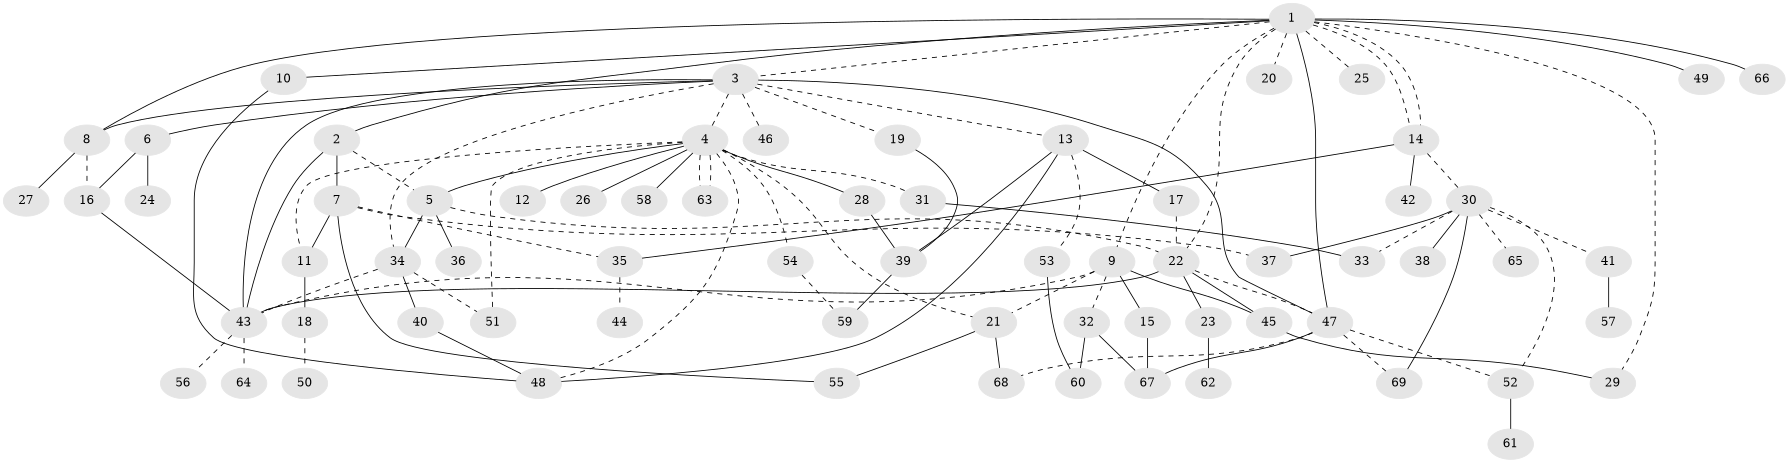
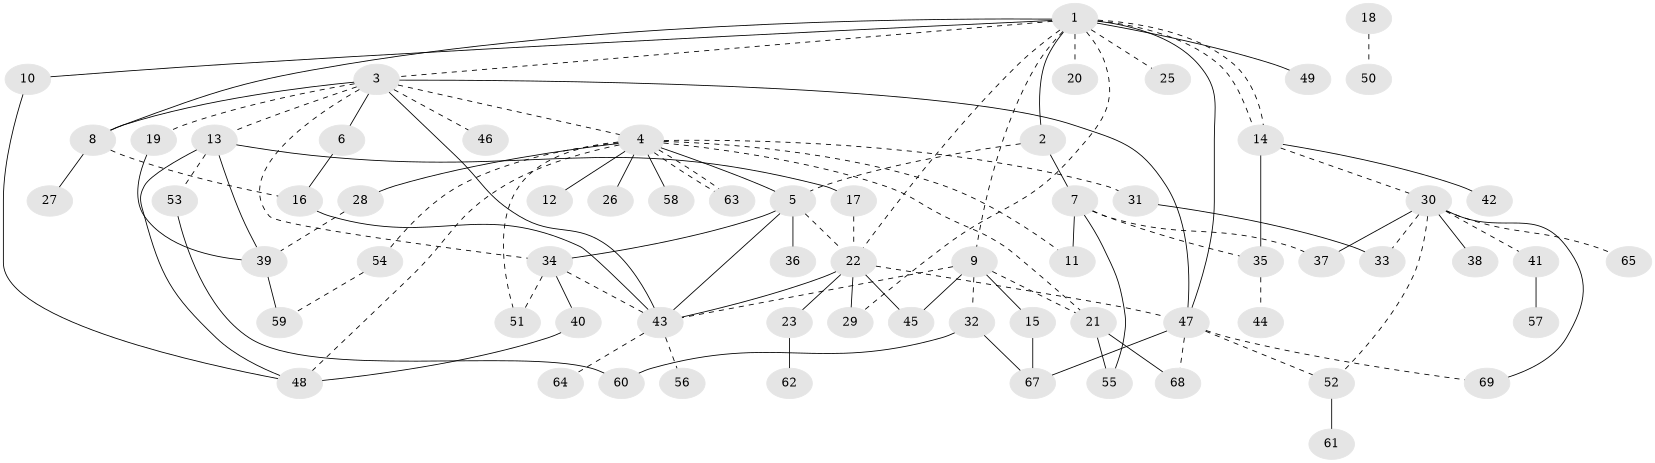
node "66": removed
node "24": removed
edge "2" -- "43": now "5" -- "43"
edge "28" -- "39": style solid -> dashed
edge "11" -- "18": removed
edge "45" -- "29": now "22" -- "29"
